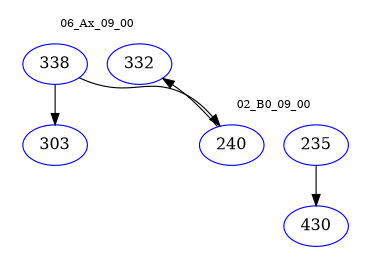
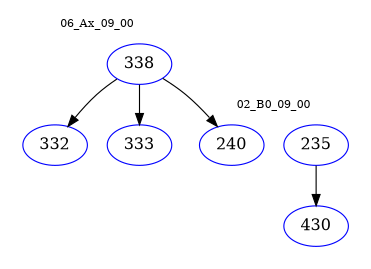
edge "240" -> "332": now "338" -> "332"
node "303": label "303" -> "333"
